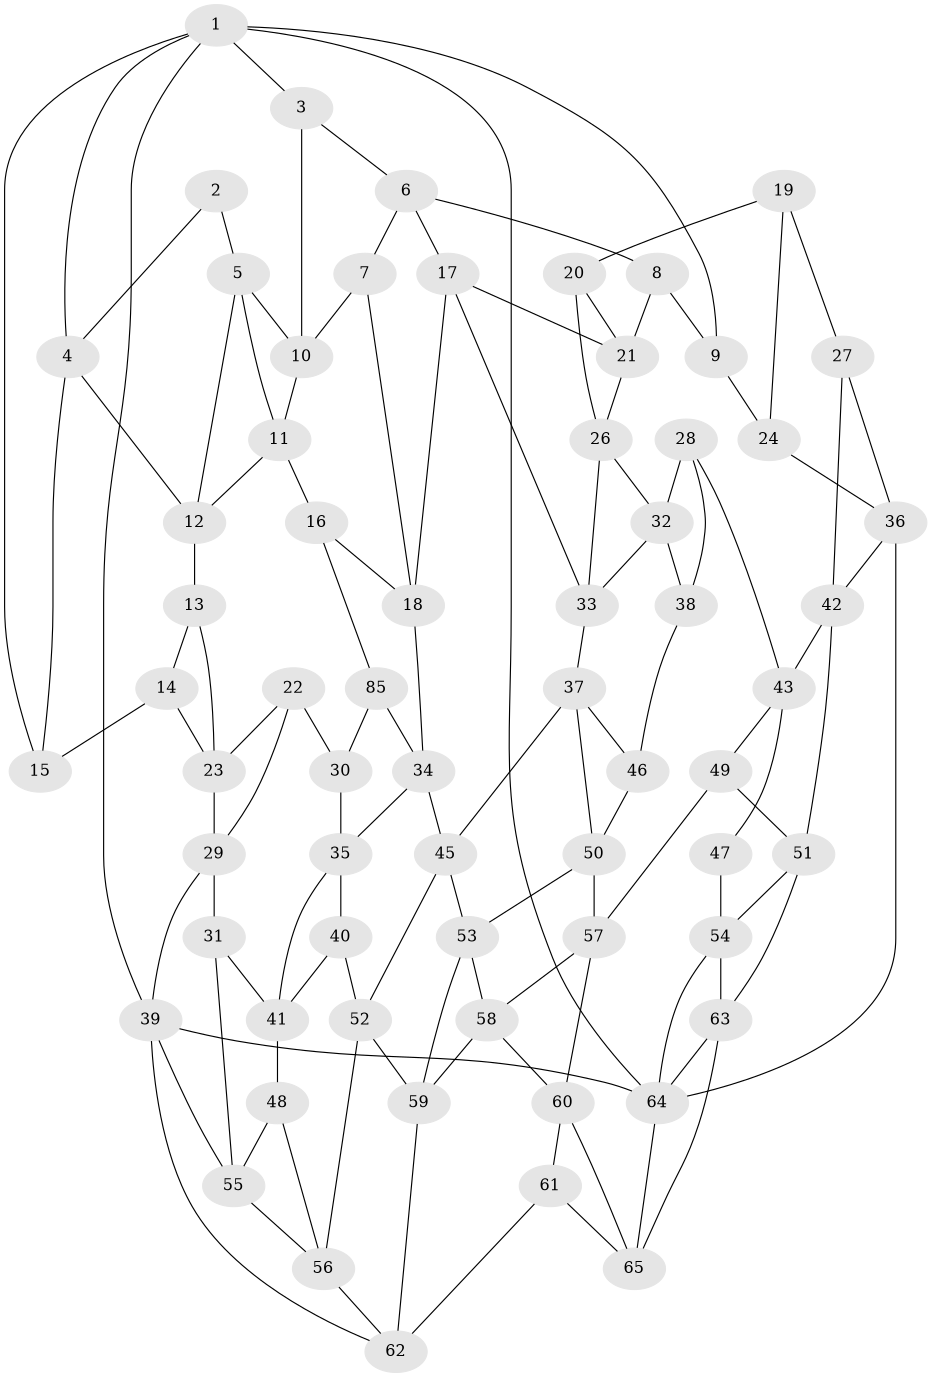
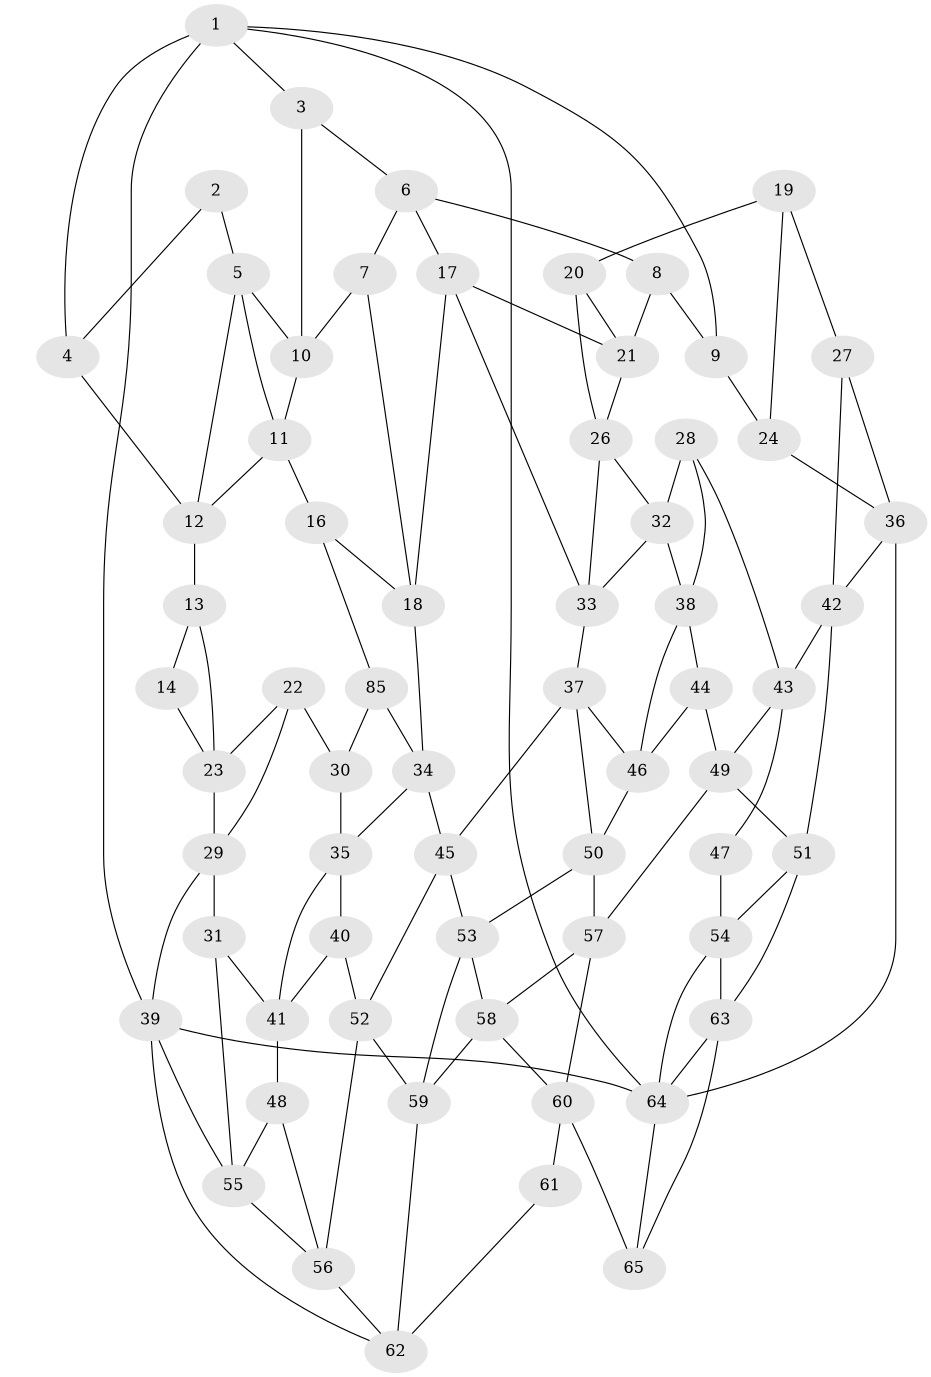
node "44": added
node "15": removed
edge "61" -- "65": removed
